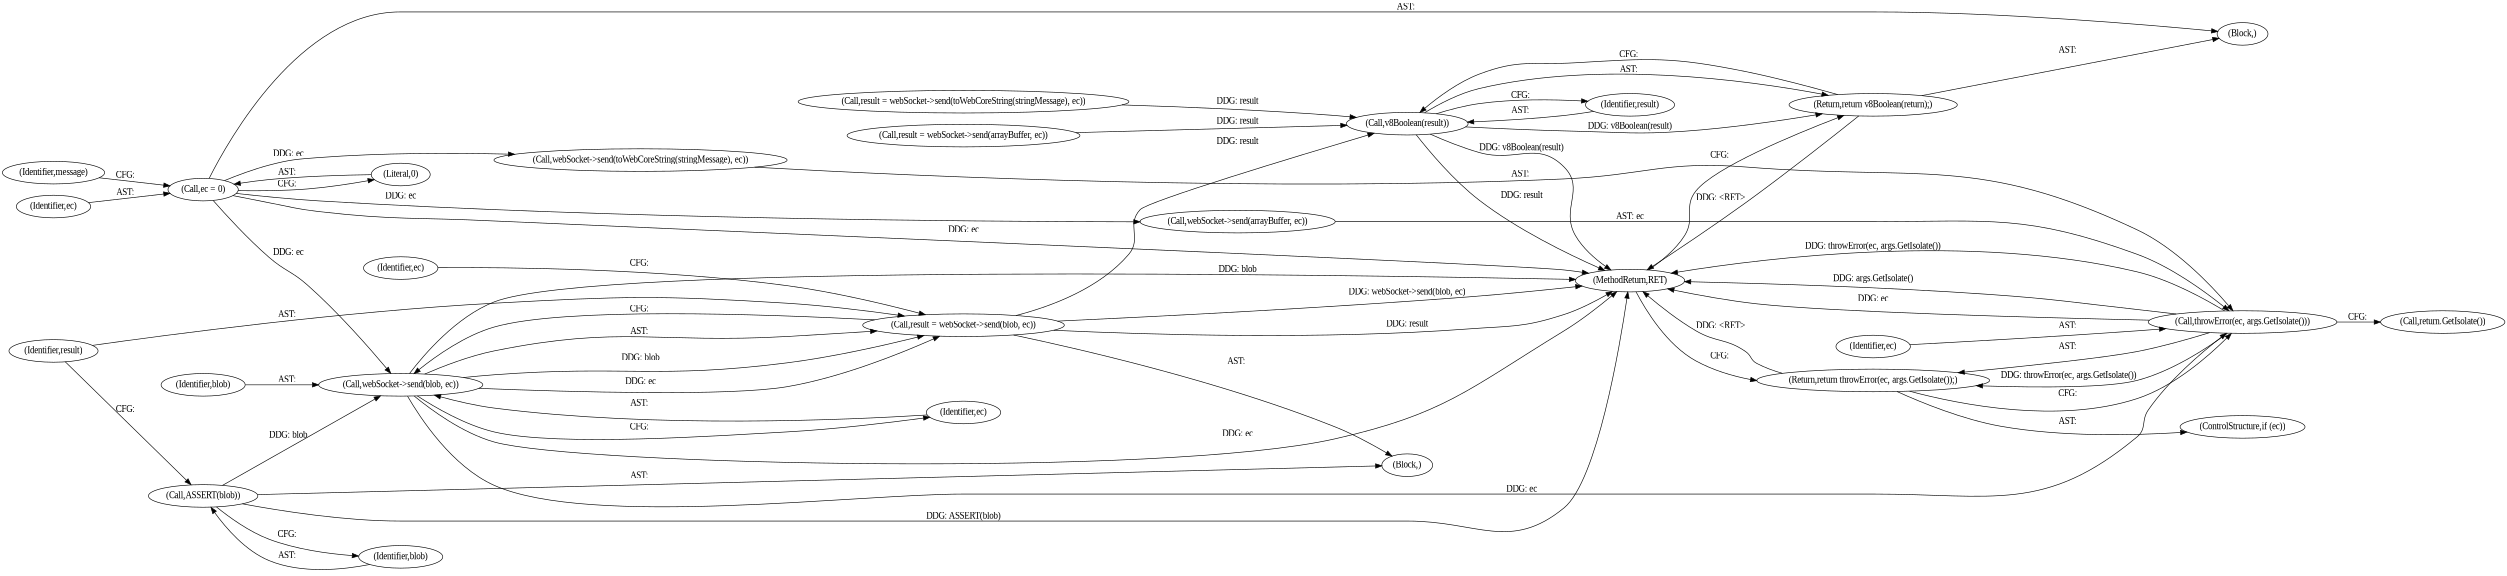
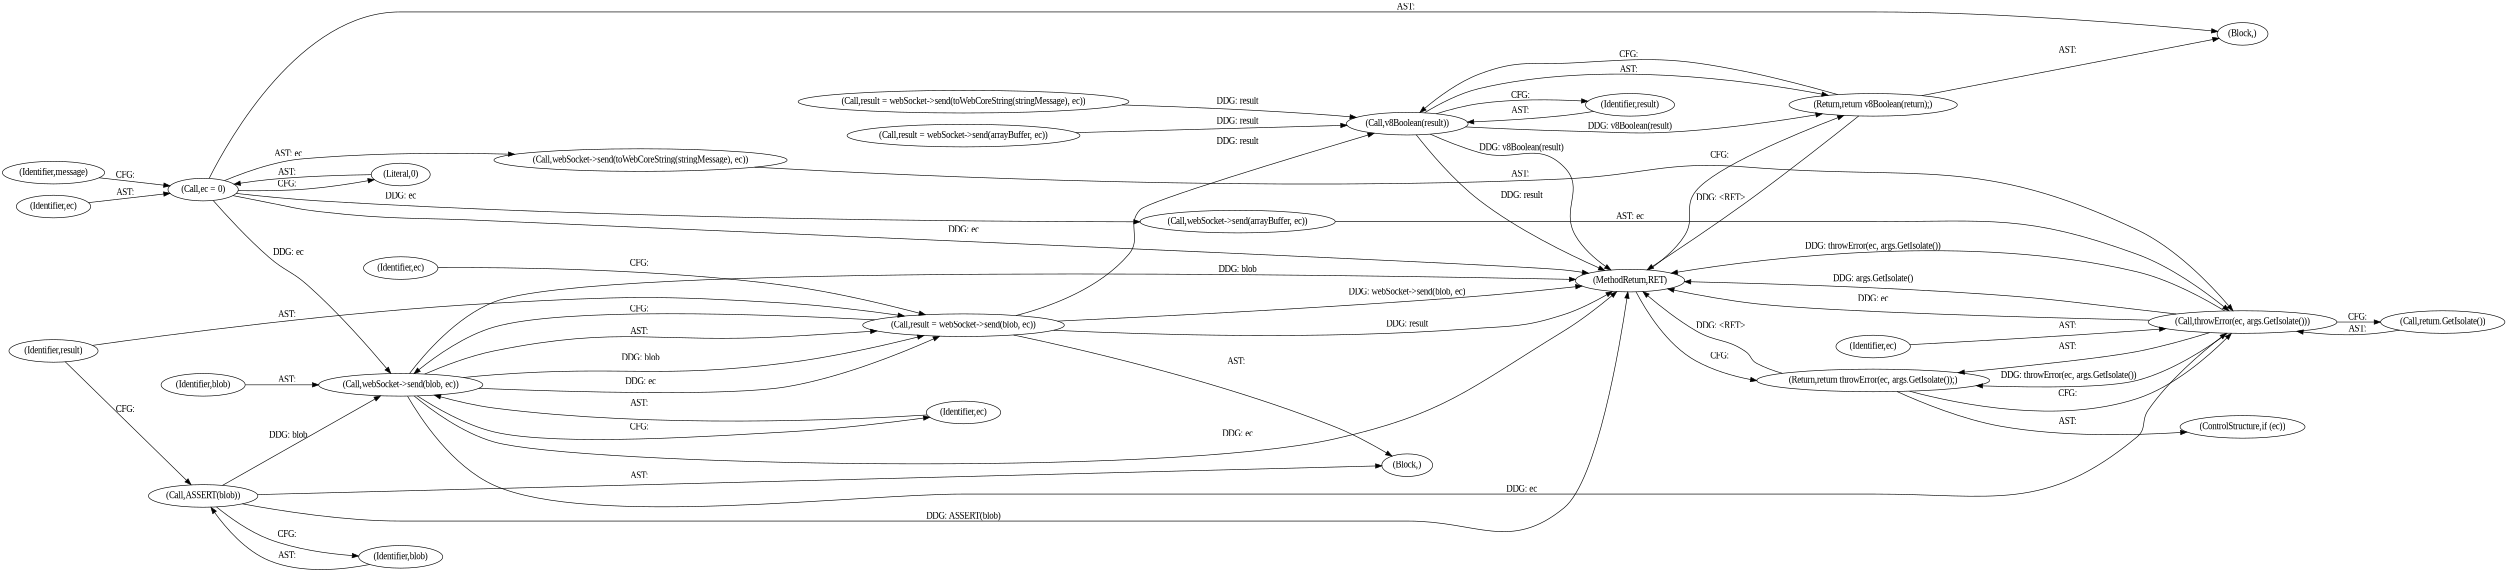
edge "(Call,ec = 0)" -> "(Call,webSocket->send(toWebCoreString(stringMessage), ec))": label "DDG: ec" -> "AST: ec"
edge "(Call,return.GetIsolate())" -> "(Call,throwError(ec, args.GetIsolate()))": added, label "AST:"
